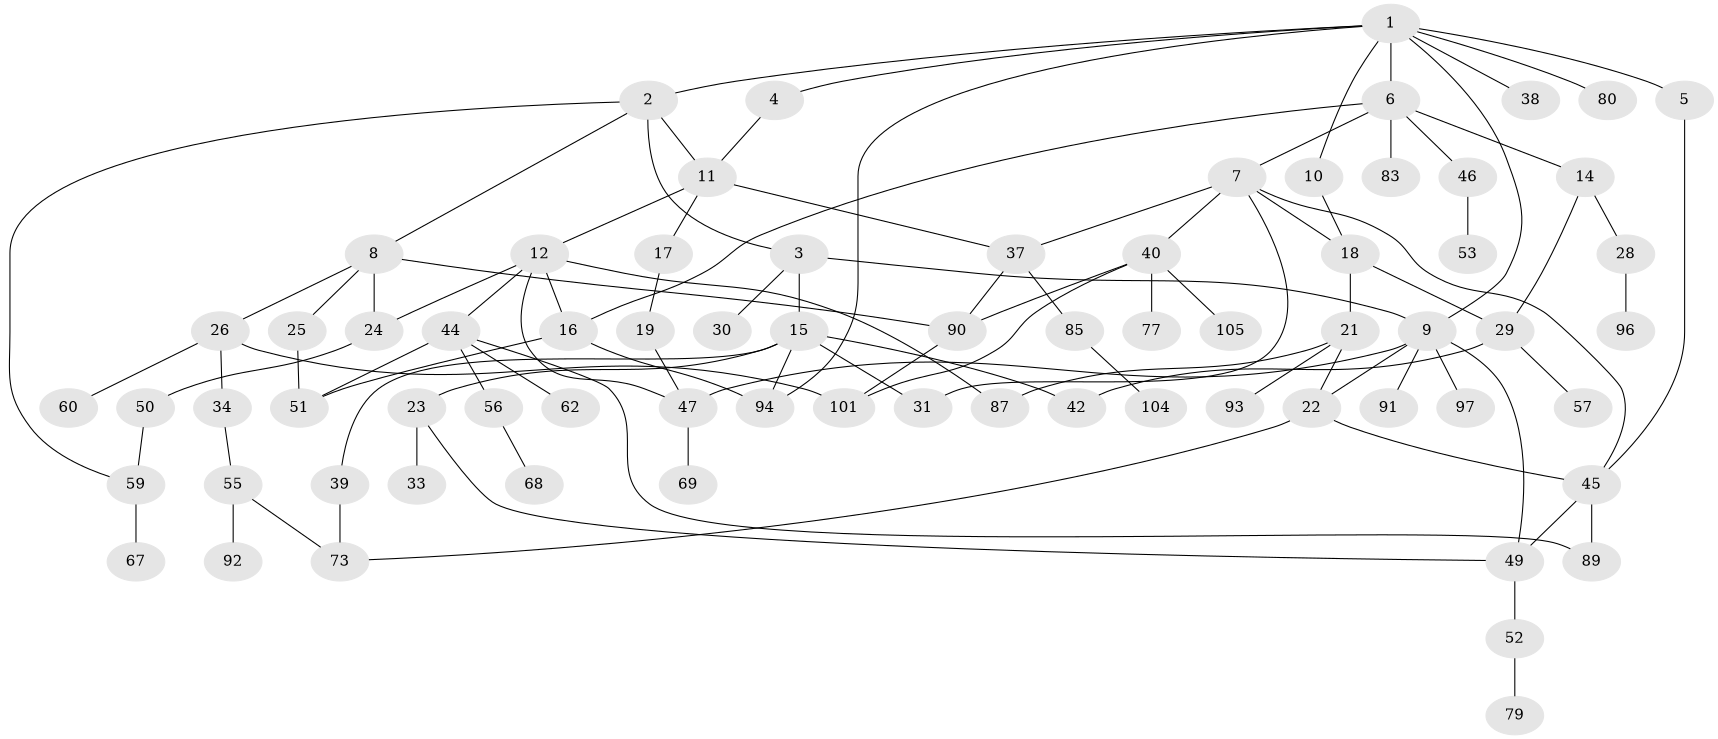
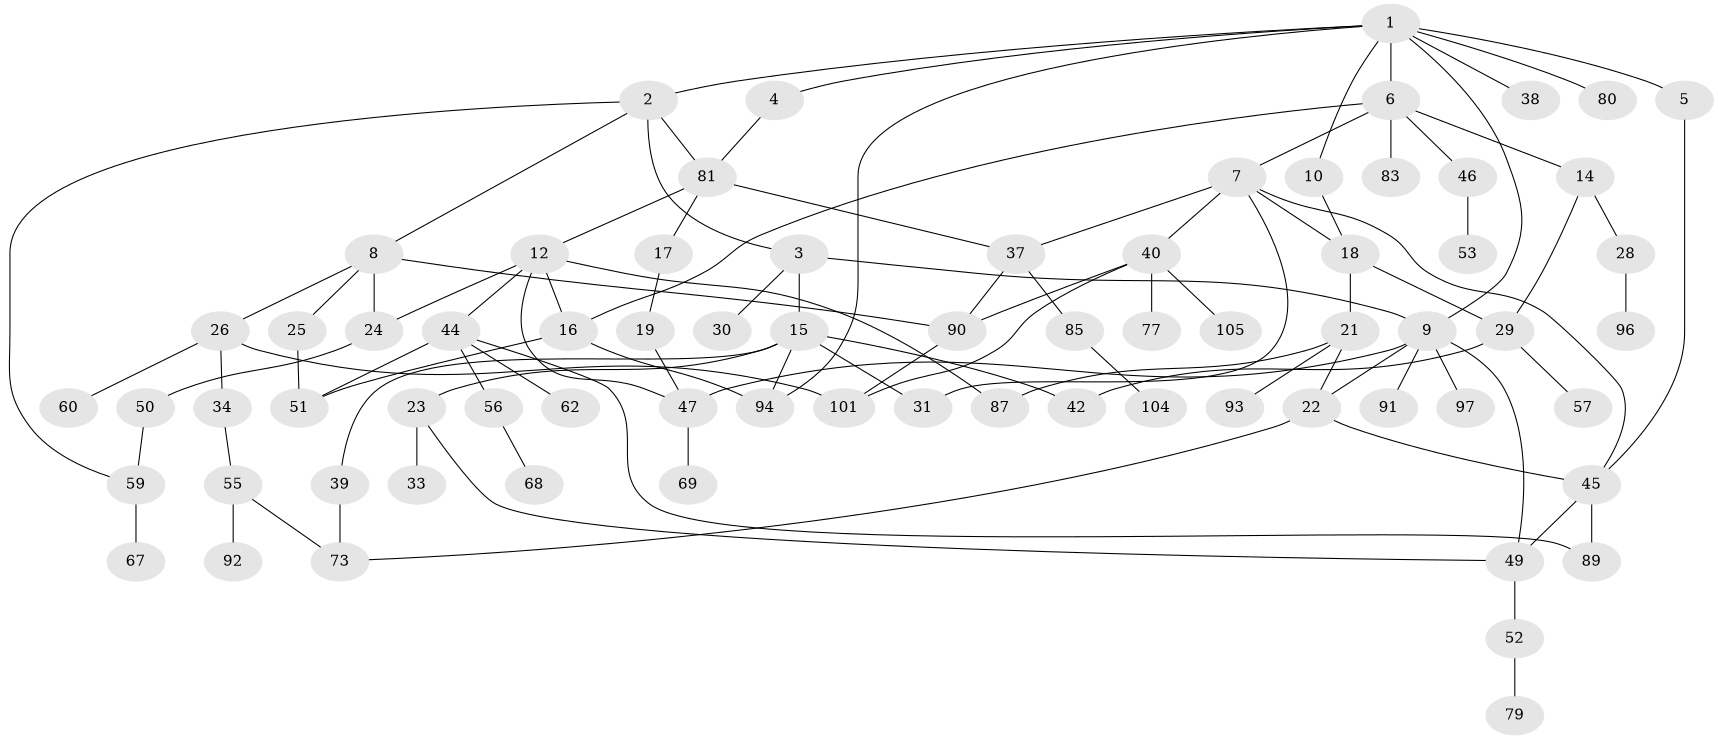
node "11": label "11" -> "81"
